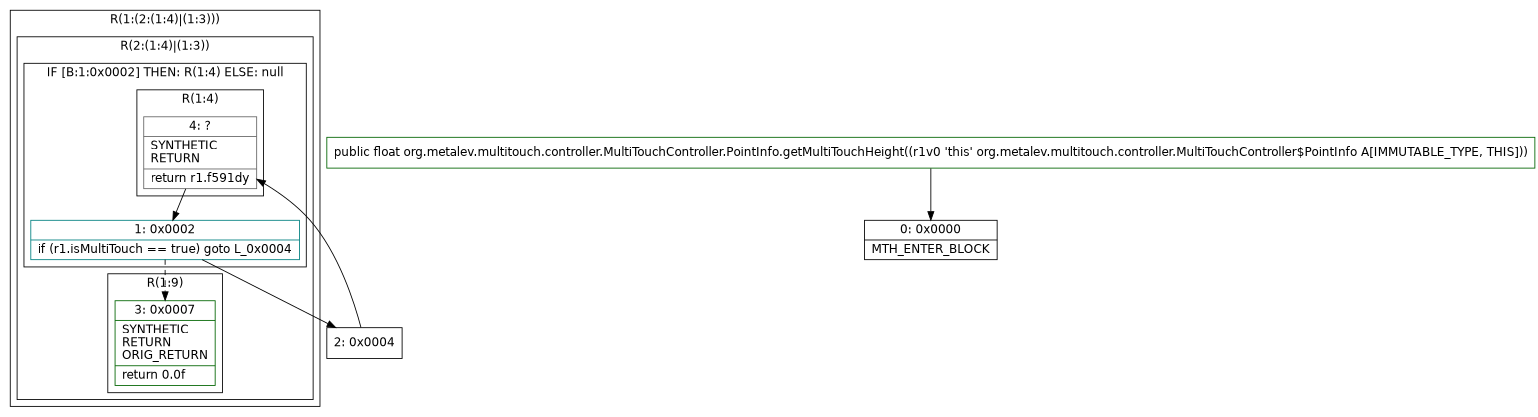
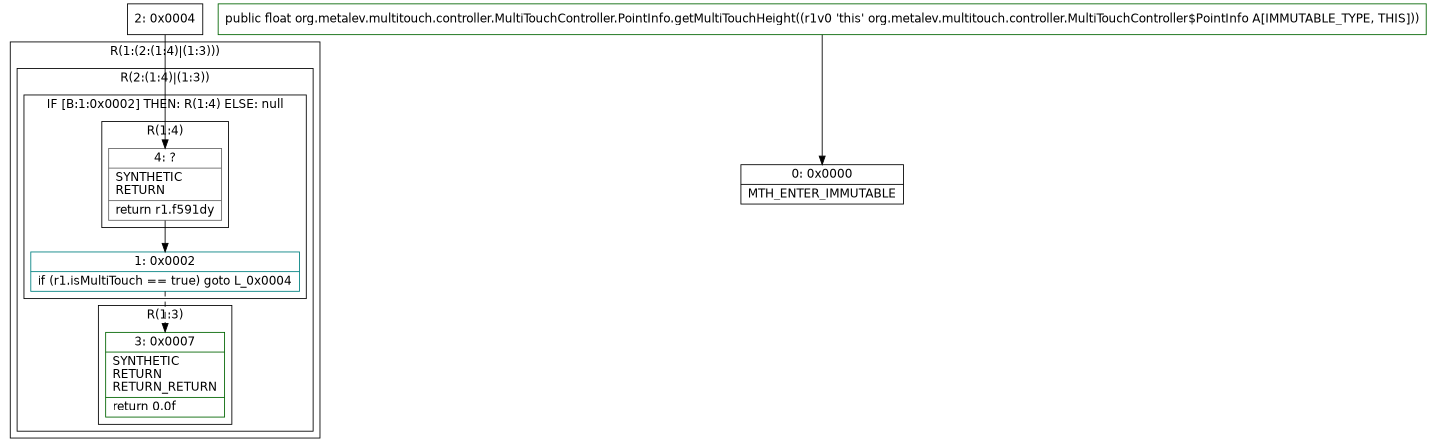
node "0: 0x0000": text "MTH_ENTER_BLOCK" -> "MTH_ENTER_IMMUTABLE"
cluster "R(1:9)": label "R(1:9)" -> "R(1:3)"
edge "1: 0x0002" -> "2: 0x0004": removed
node "3: 0x0007": text "ORIG_RETURN" -> "RETURN_RETURN"
